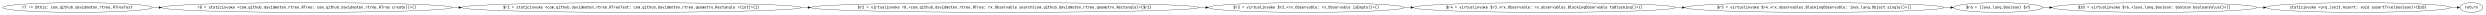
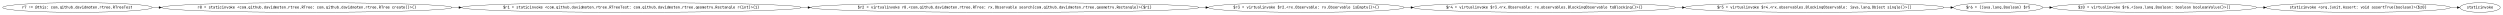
node "return": label "return" -> "staticinvoke"
